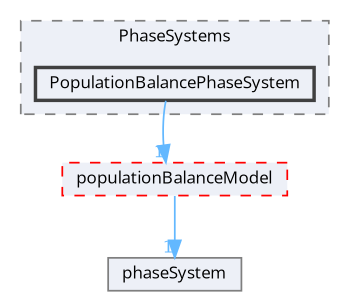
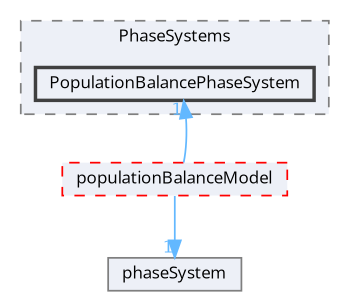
edge "PopulationBalancePhaseSystem" -> "populationBalanceModel": reversed
